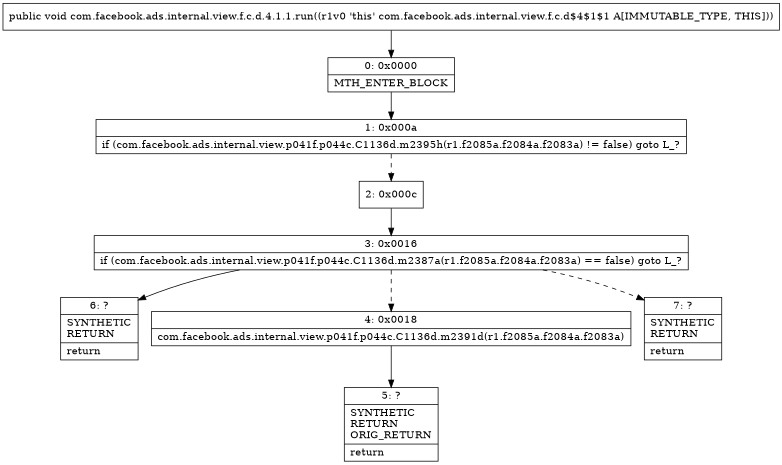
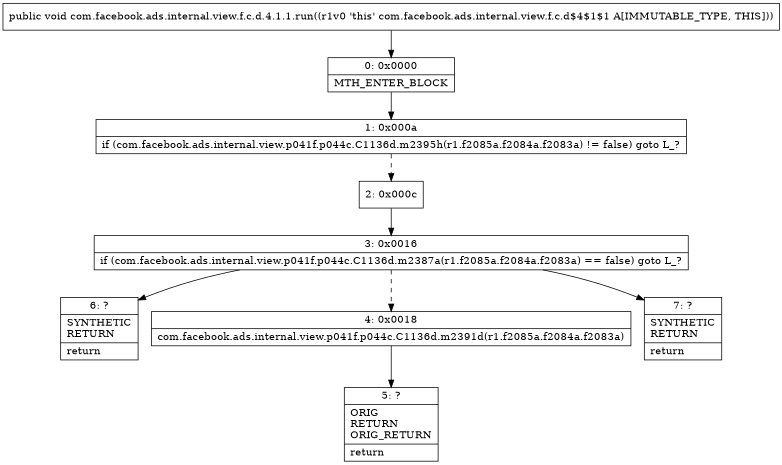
edge "3: 0x0016" -> "7: ?": style dashed -> solid
node "5: ?": text "SYNTHETIC" -> "ORIG"
